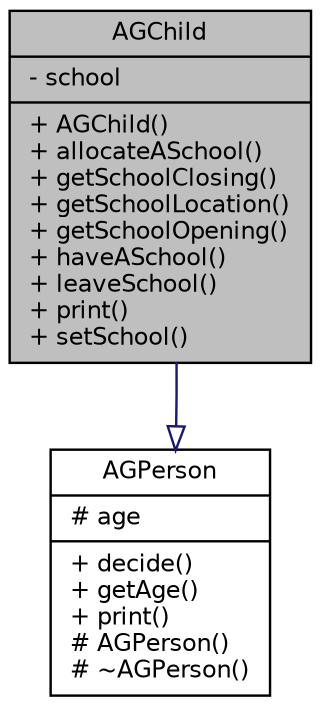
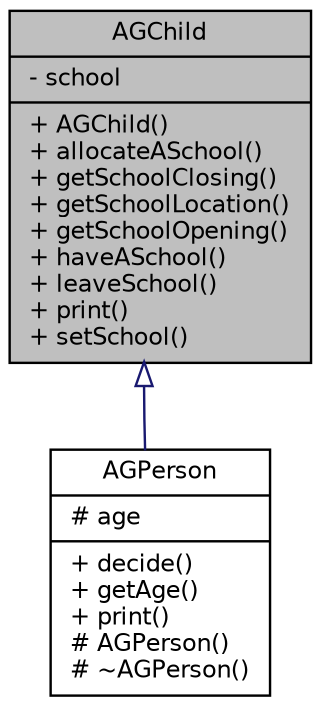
edge "AGChild" -> "AGPerson": reversed
